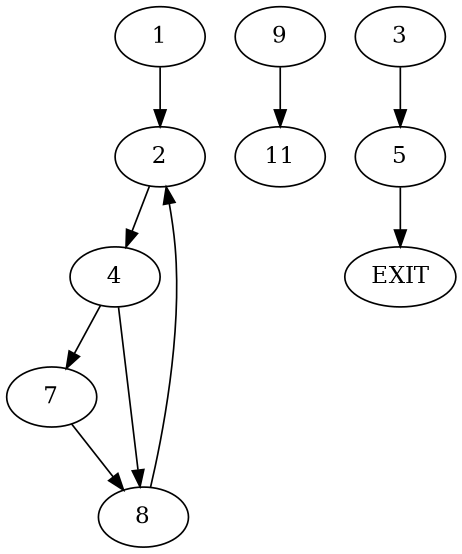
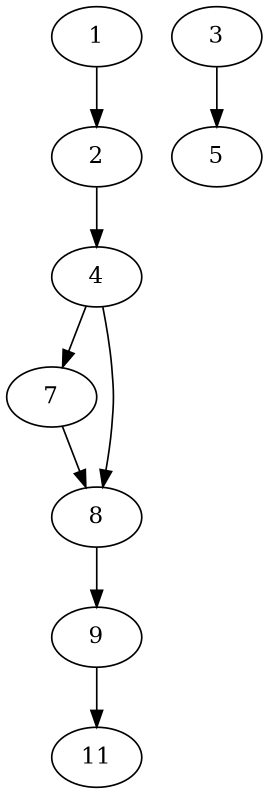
node "EXIT": removed
edge "8" -> "2": now "8" -> "9"
